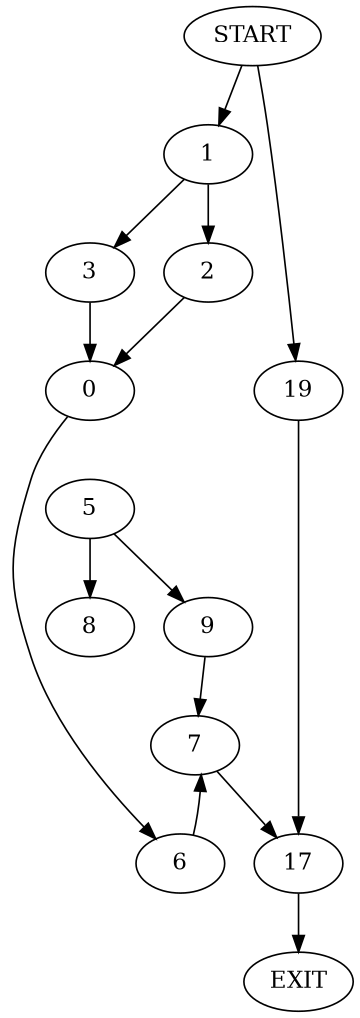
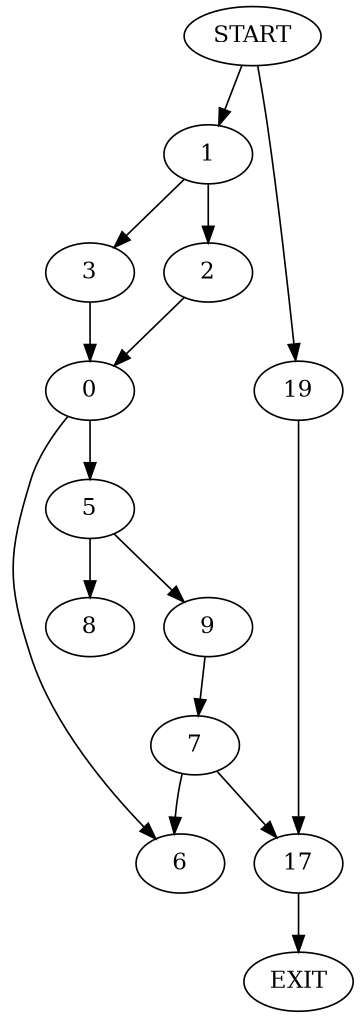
edge "0" -> "5": added
edge "6" -> "7": reversed
